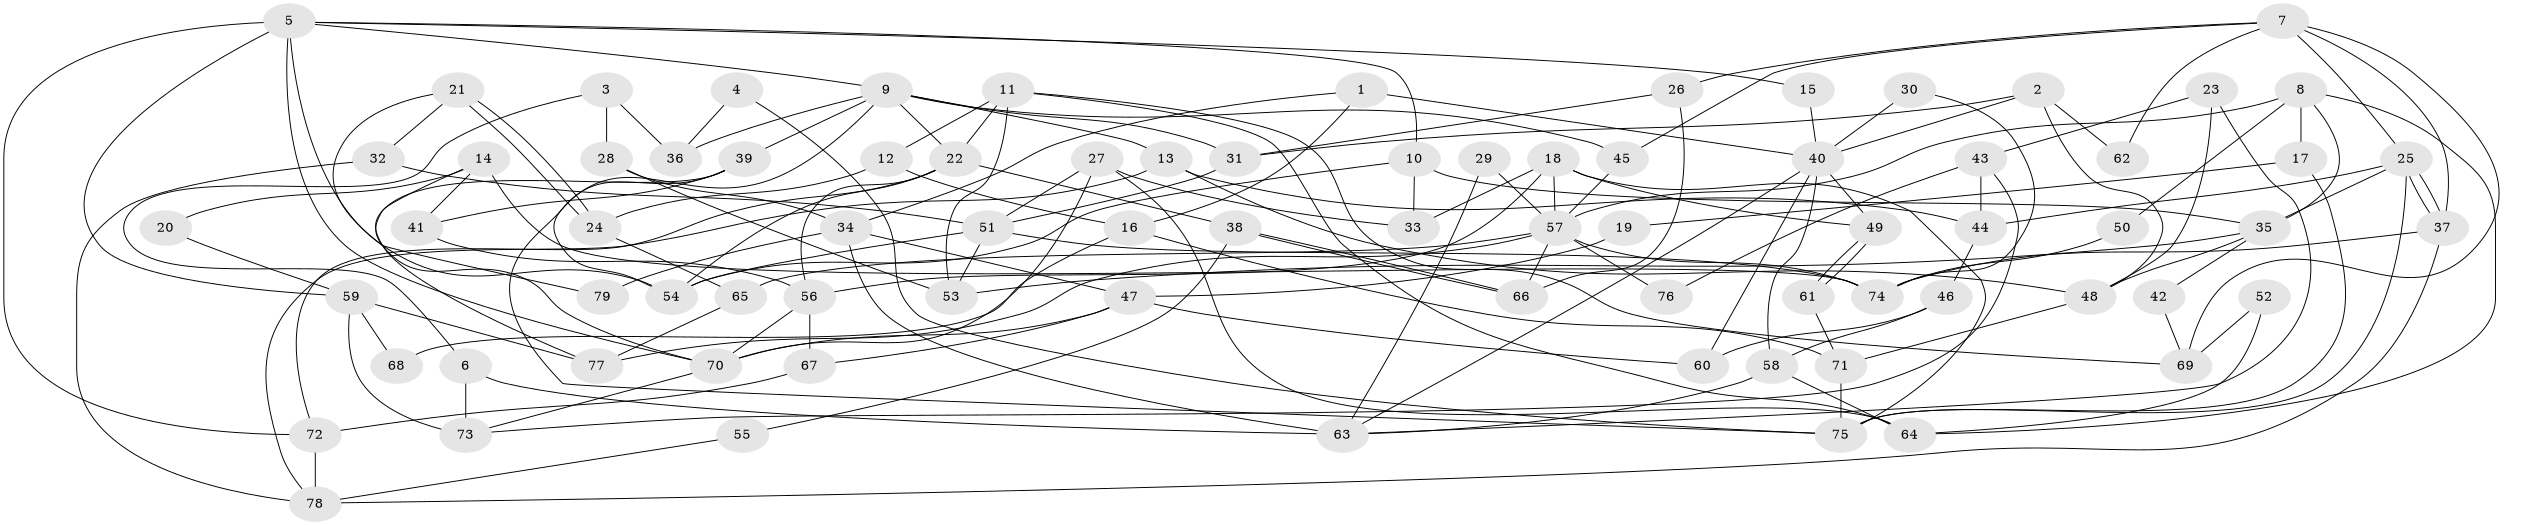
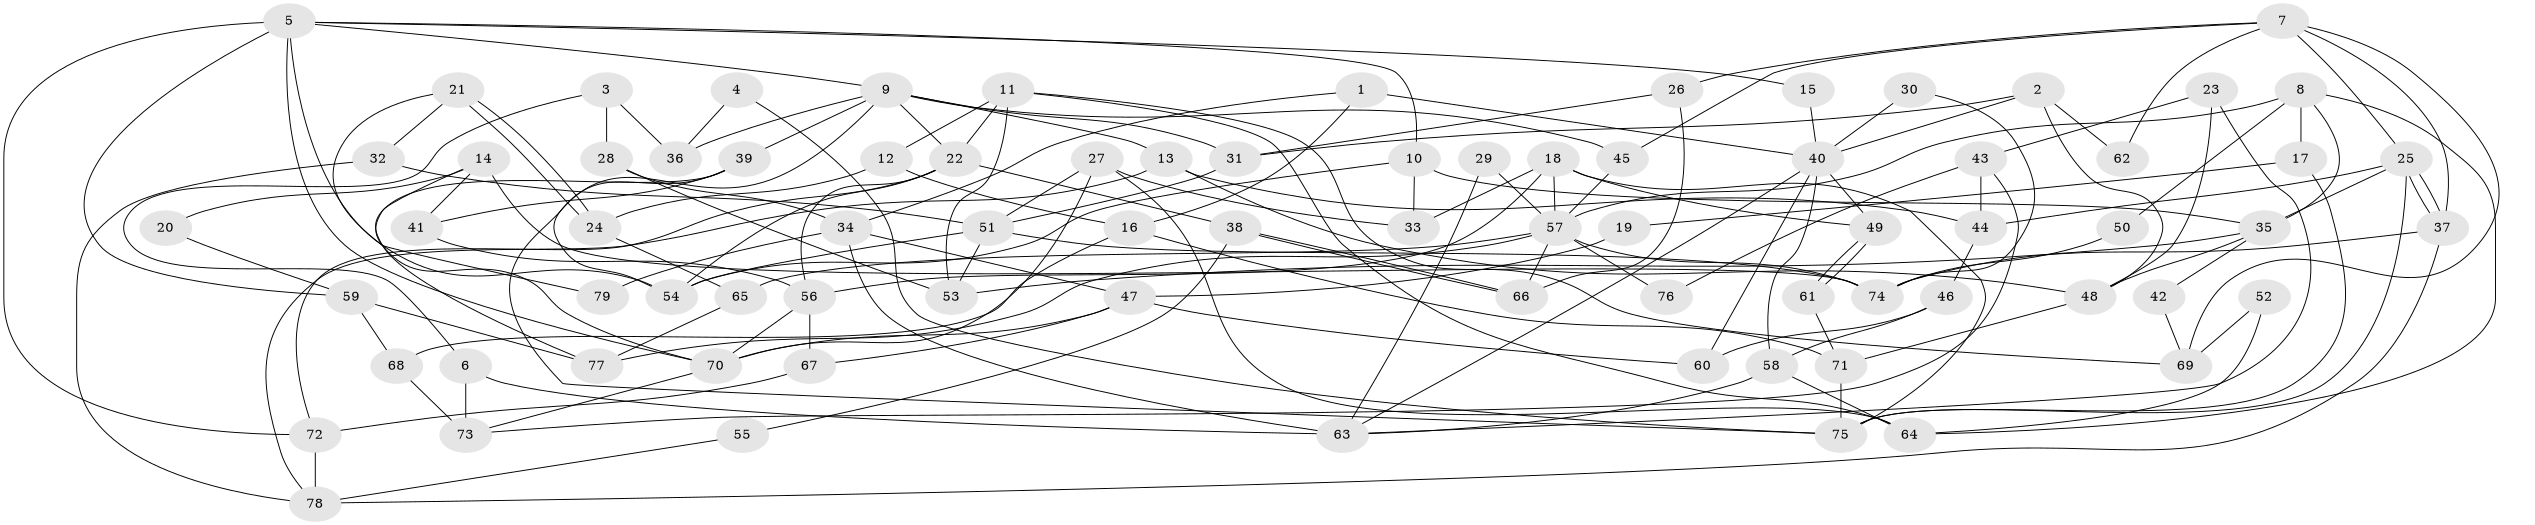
edge "59" -- "73": now "68" -- "73"
